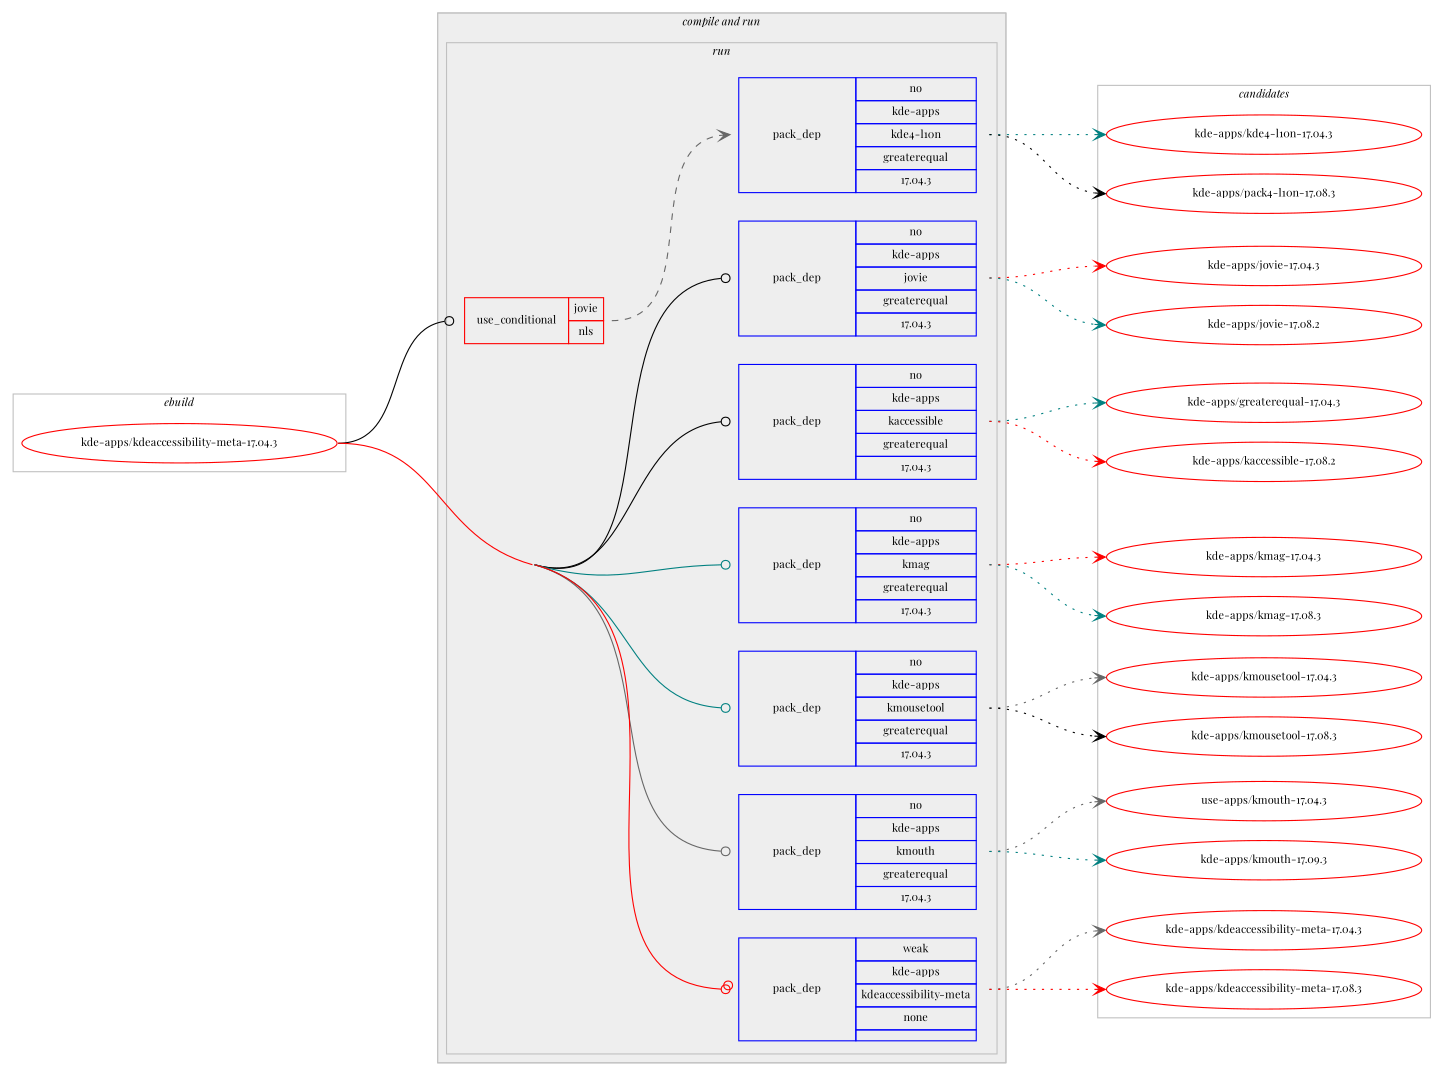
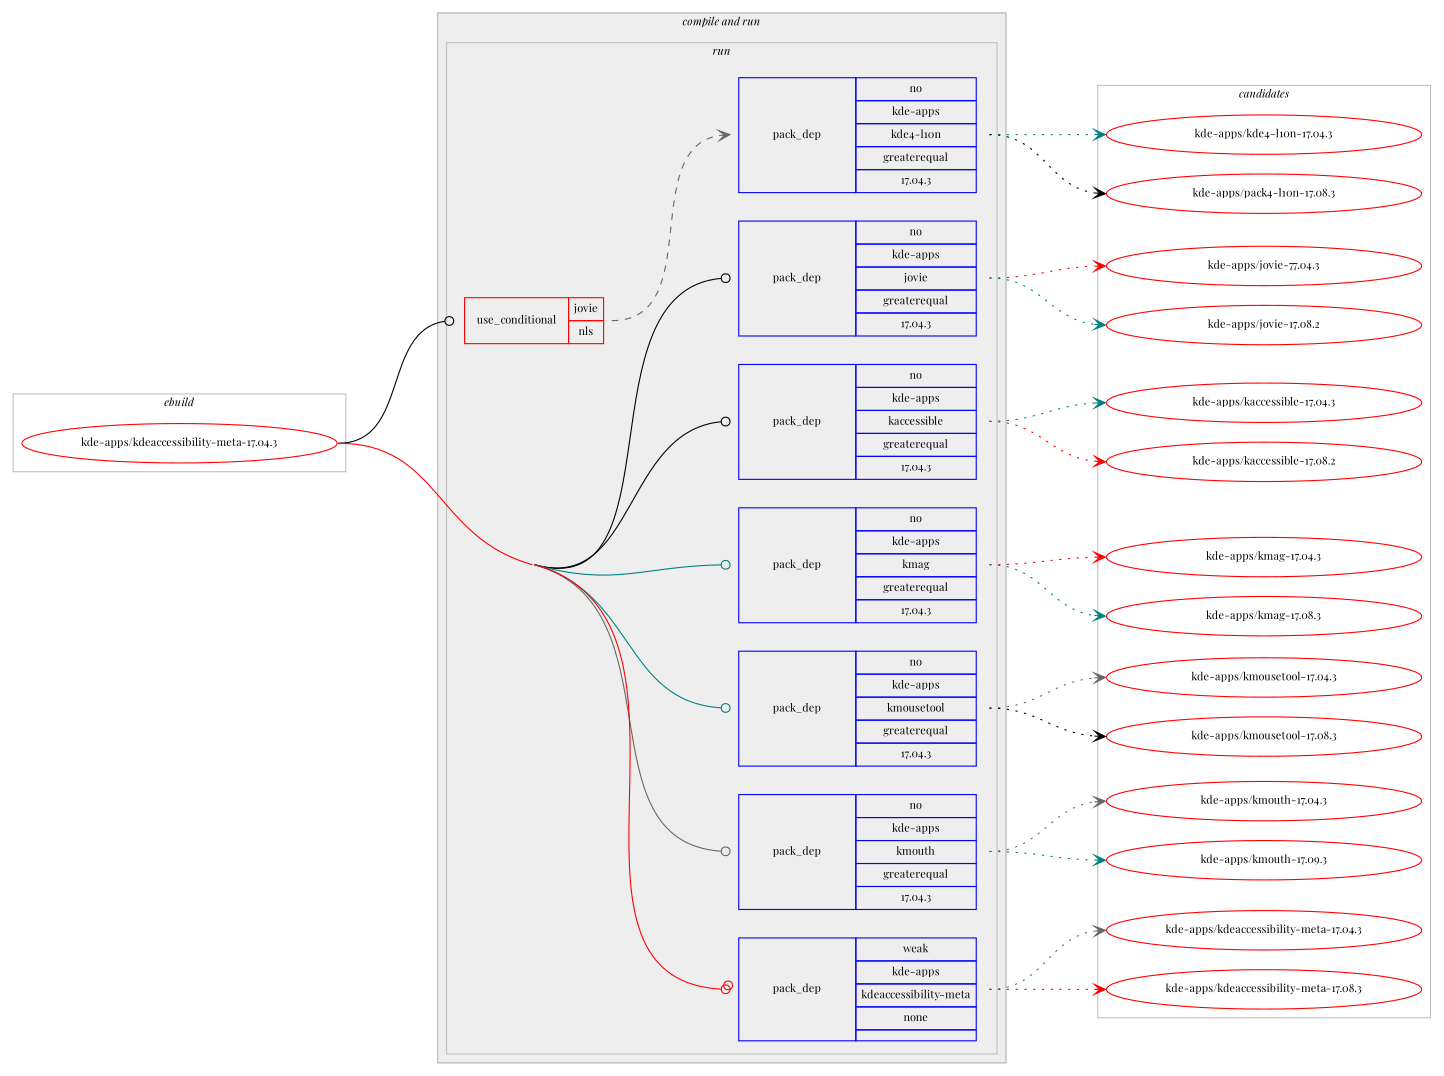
node "kde-apps/jovie-17.04.3": label "kde-apps/jovie-17.04.3" -> "kde-apps/jovie-77.04.3"
node "kde-apps/greaterequal-17.04.3": label "kde-apps/greaterequal-17.04.3" -> "kde-apps/kaccessible-17.04.3"
node "use-apps/kmouth-17.04.3": label "use-apps/kmouth-17.04.3" -> "kde-apps/kmouth-17.04.3"
